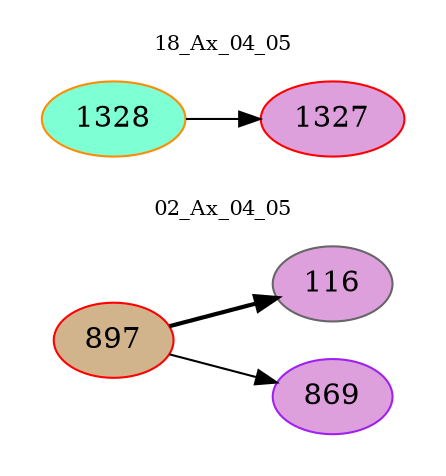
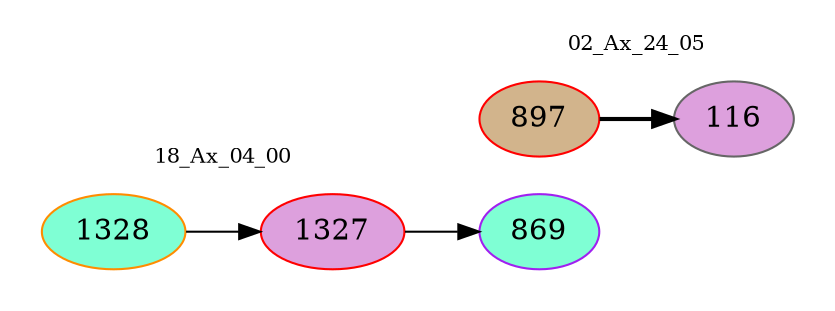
cluster "18_Ax_04_05": label "18_Ax_04_05" -> "18_Ax_04_00"
cluster "02_Ax_04_05": label "02_Ax_04_05" -> "02_Ax_24_05"
edge "897" -> "869": now "1327" -> "869"
node "869": fillcolor plum -> aquamarine
